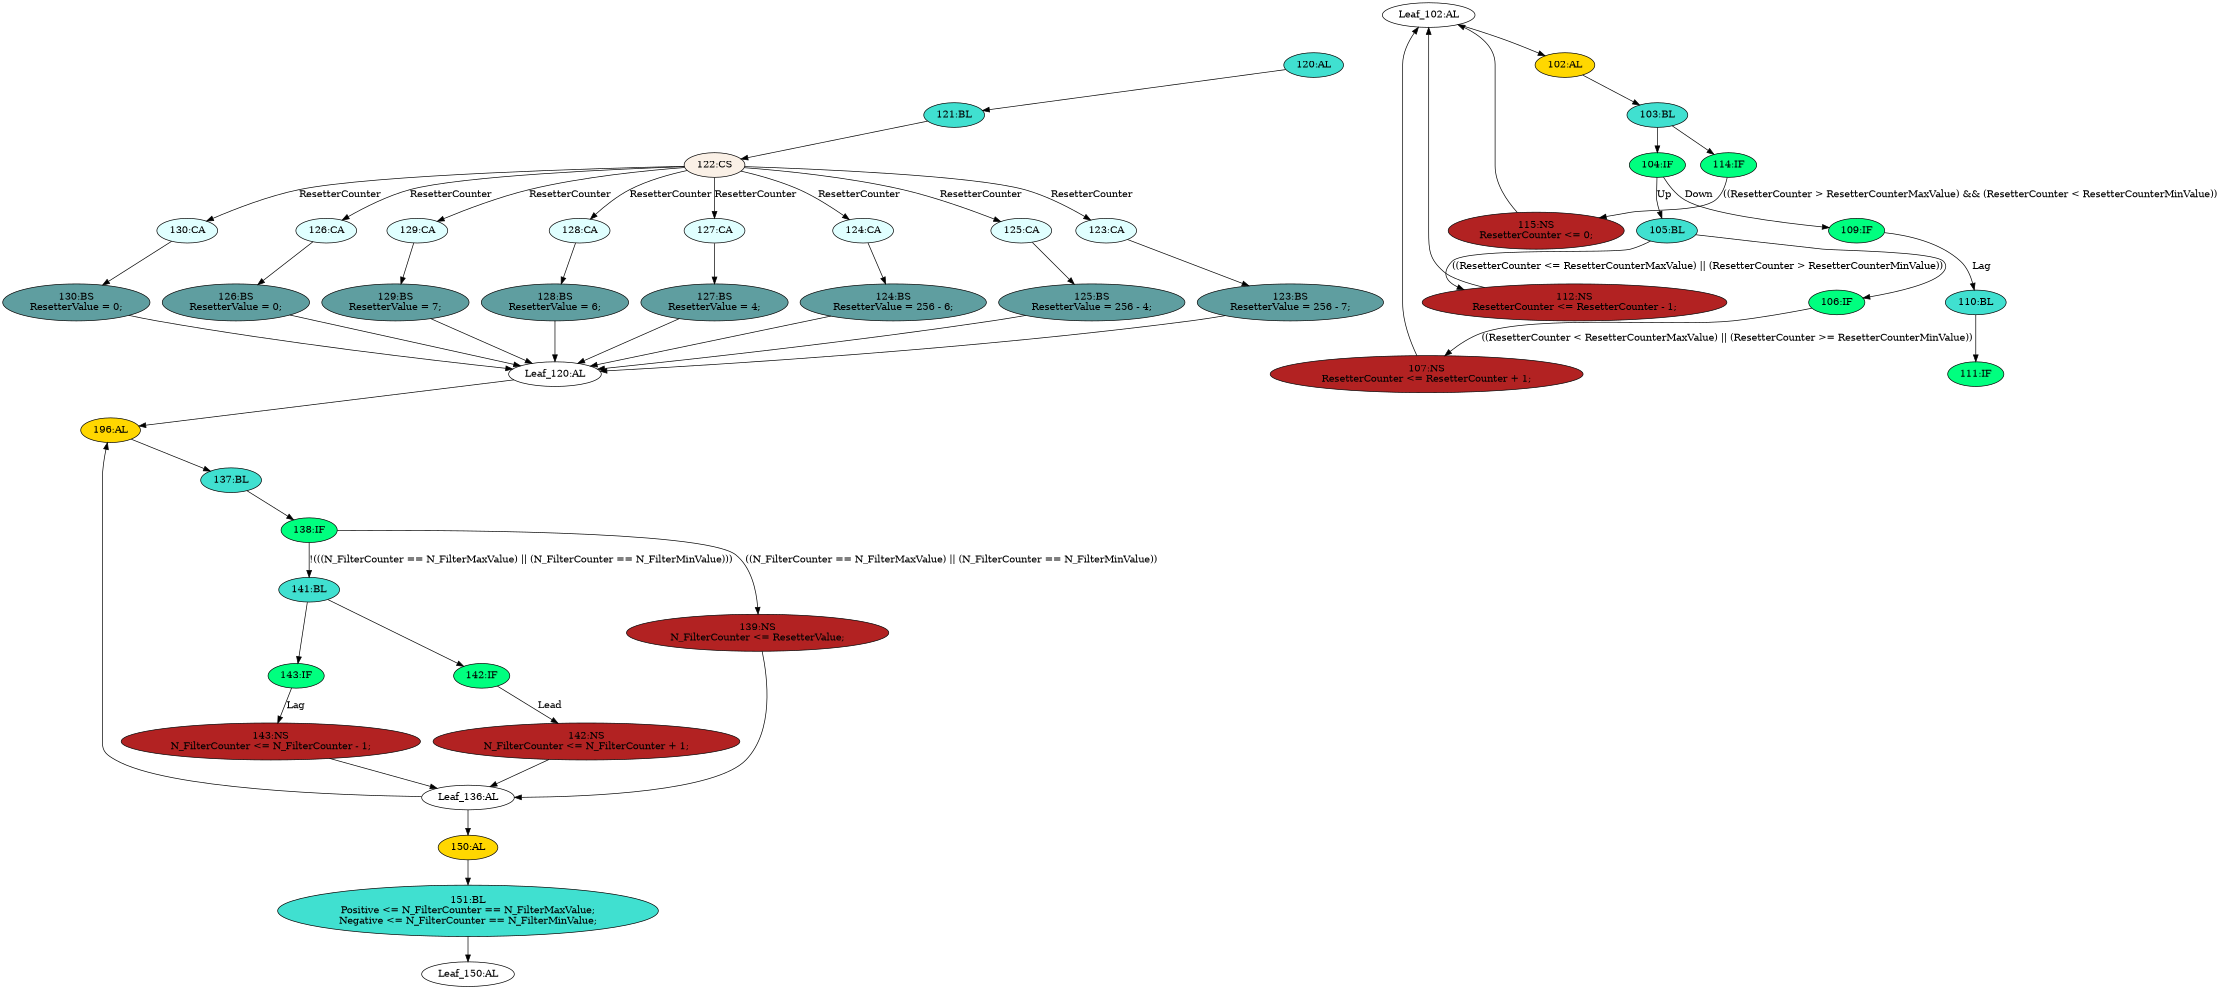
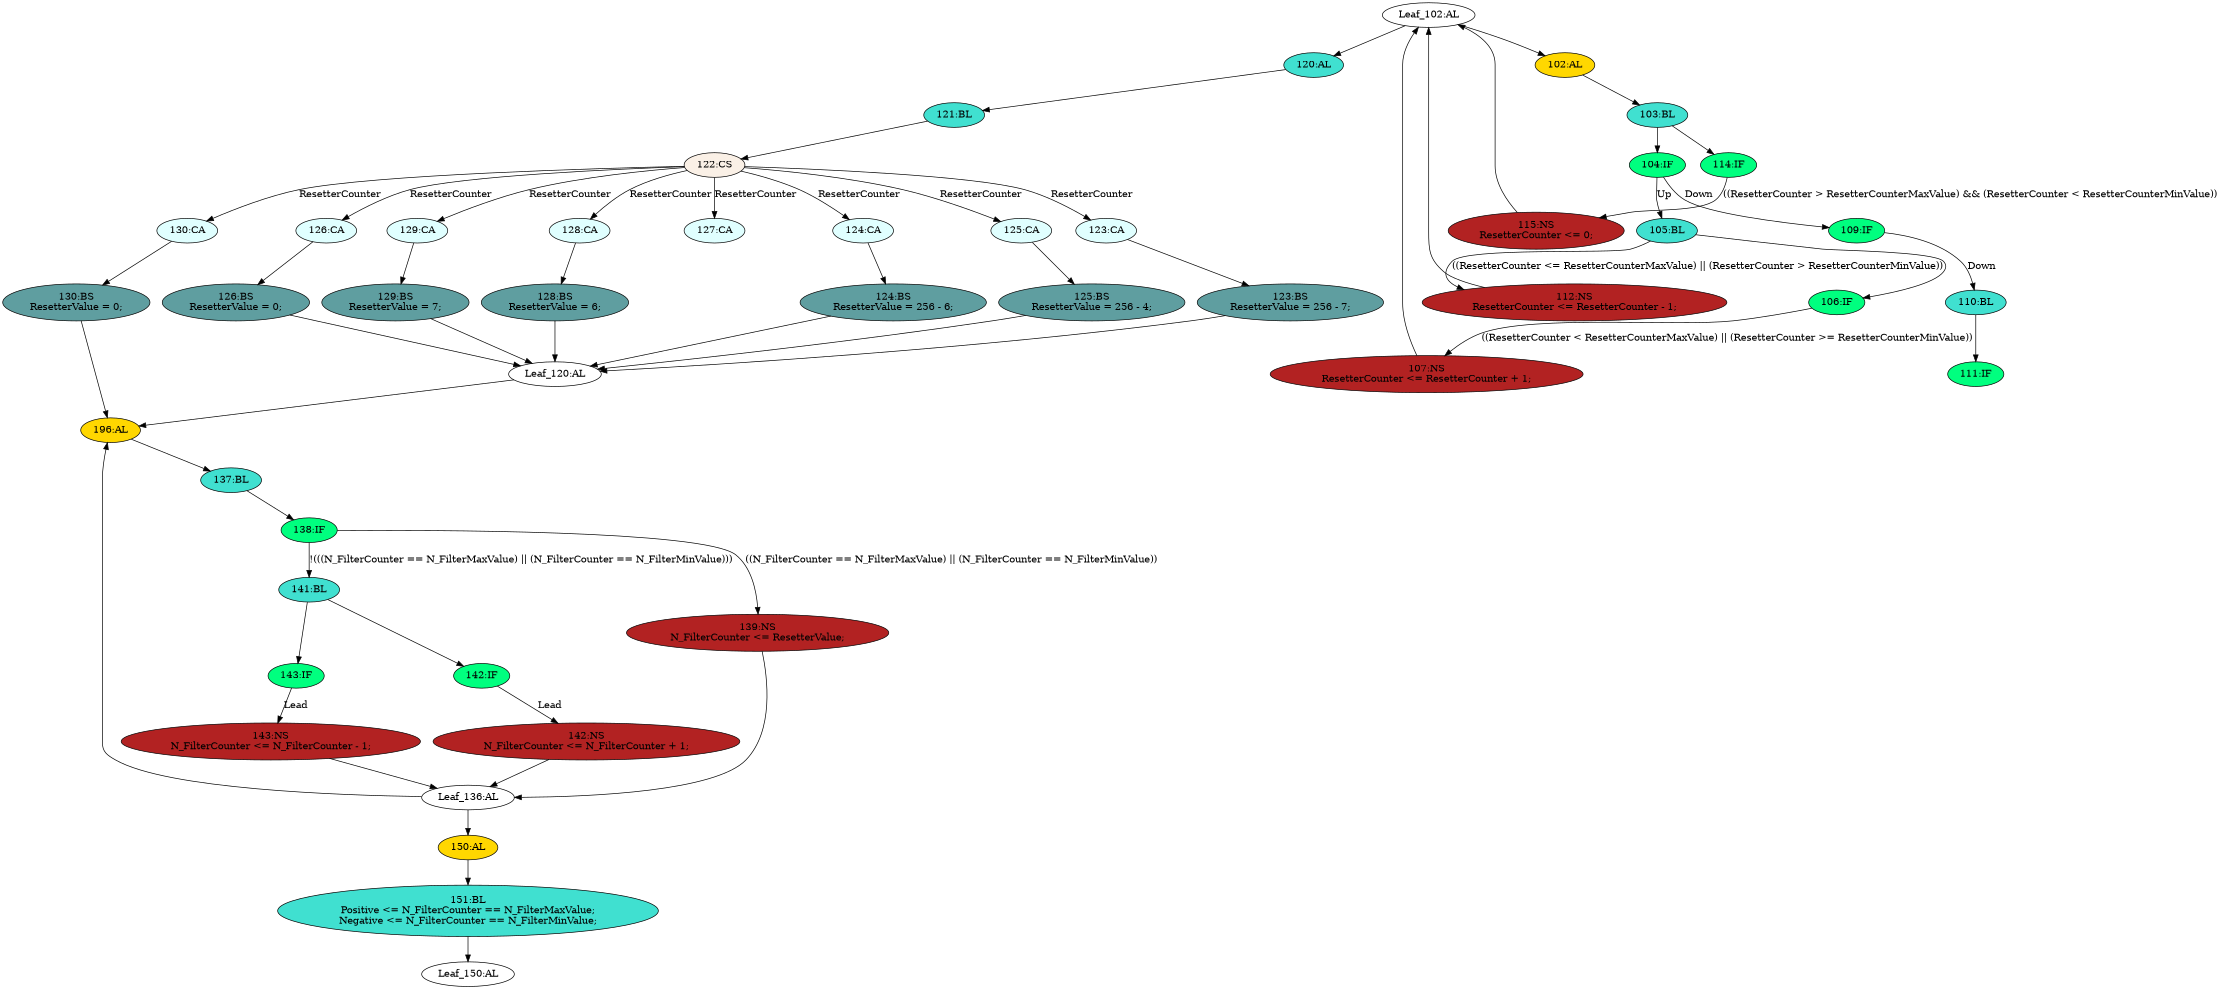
edge "Leaf_102:AL" -> "120:AL": added
edge "109:IF" -> "110:BL": label "Lag" -> "Down"
node "127:BS ResetterValue = 4;": removed
edge "130:BS ResetterValue = 0;" -> "Leaf_120:AL": now "130:BS ResetterValue = 0;" -> "196:AL"
edge "143:IF" -> "143:NS N_FilterCounter <= N_FilterCounter - 1;": label "Lag" -> "Lead"
